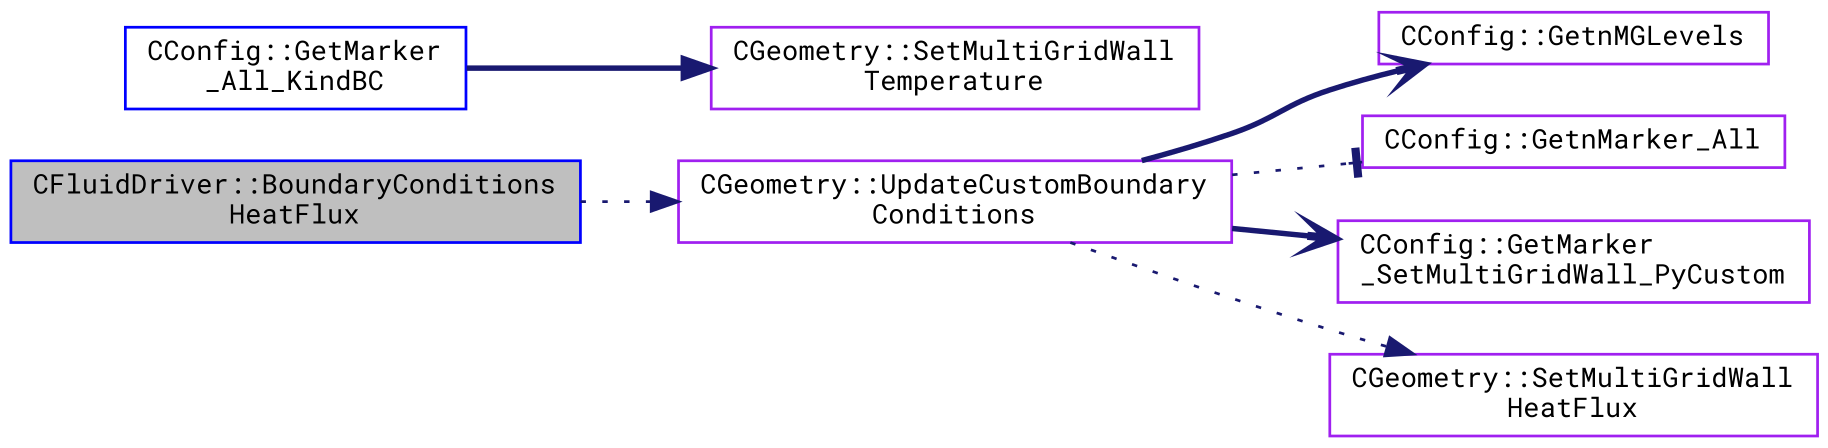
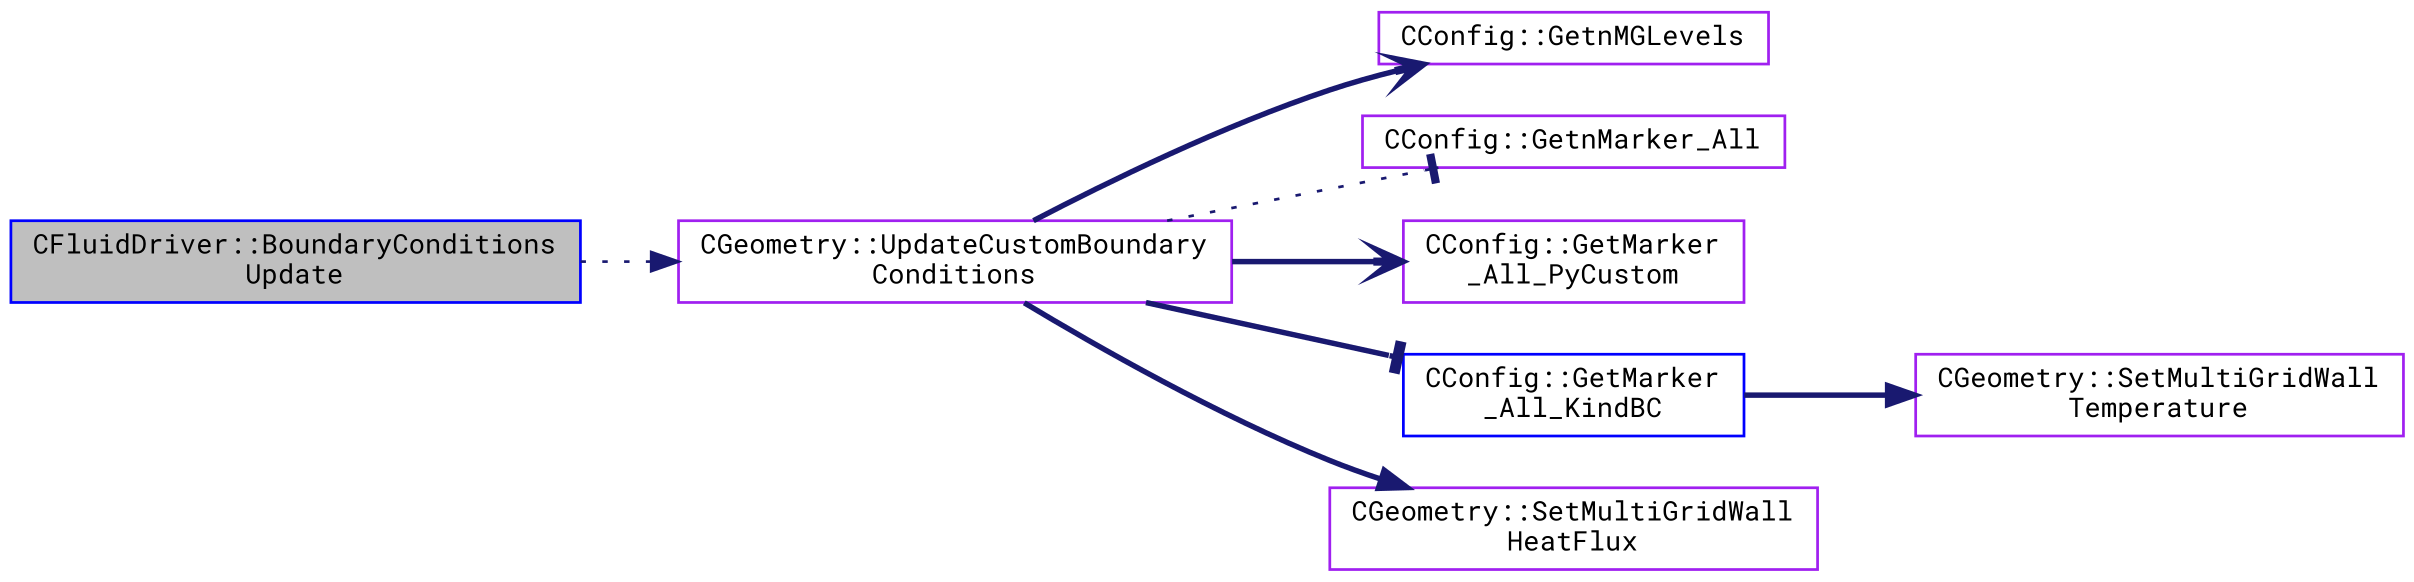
node "CFluidDriver::BoundaryConditions HeatFlux": label "CFluidDriver::BoundaryConditions HeatFlux" -> "CFluidDriver::BoundaryConditions Update"
node "CConfig::GetMarker _SetMultiGridWall_PyCustom": label "CConfig::GetMarker _SetMultiGridWall_PyCustom" -> "CConfig::GetMarker _All_PyCustom"
edge "CGeometry::UpdateCustomBoundary Conditions" -> "CGeometry::SetMultiGridWall HeatFlux": style dotted -> bold
edge "CGeometry::UpdateCustomBoundary Conditions" -> "CConfig::GetMarker _All_KindBC": added
